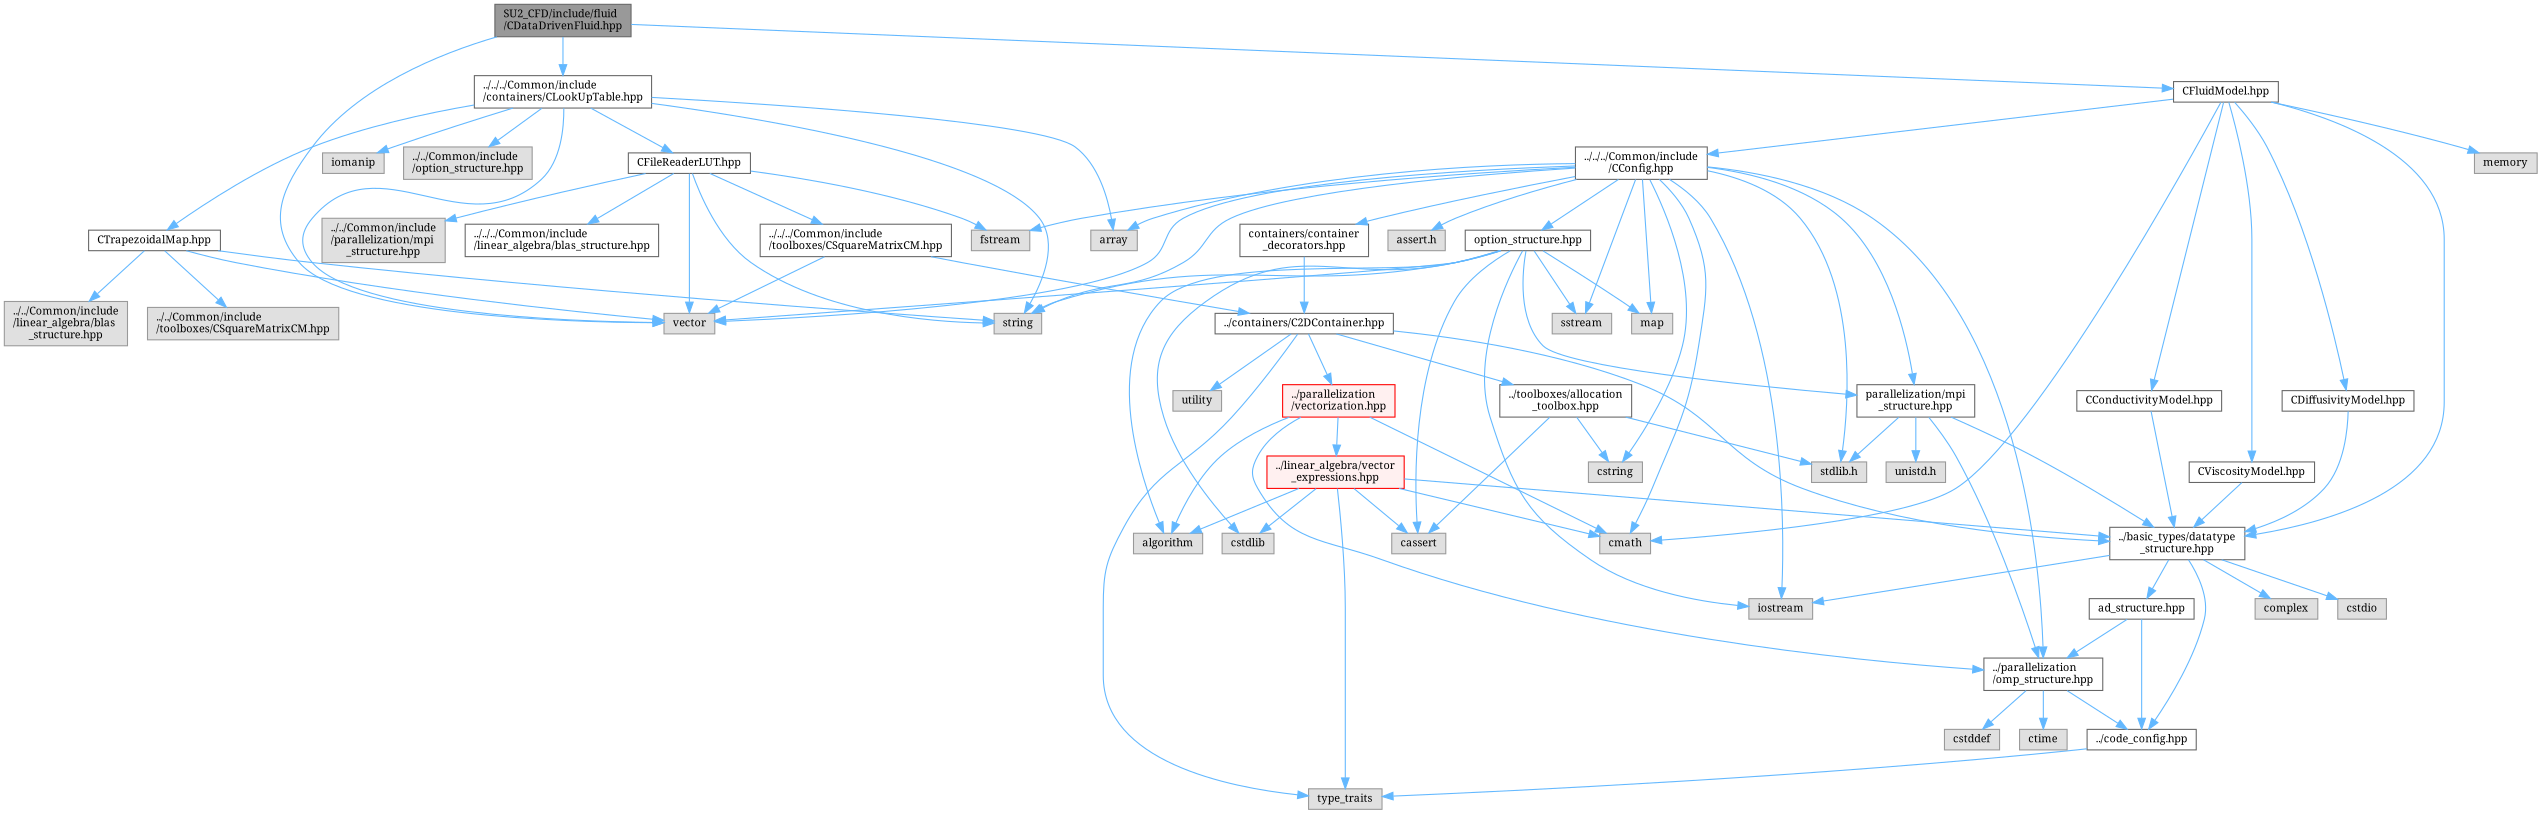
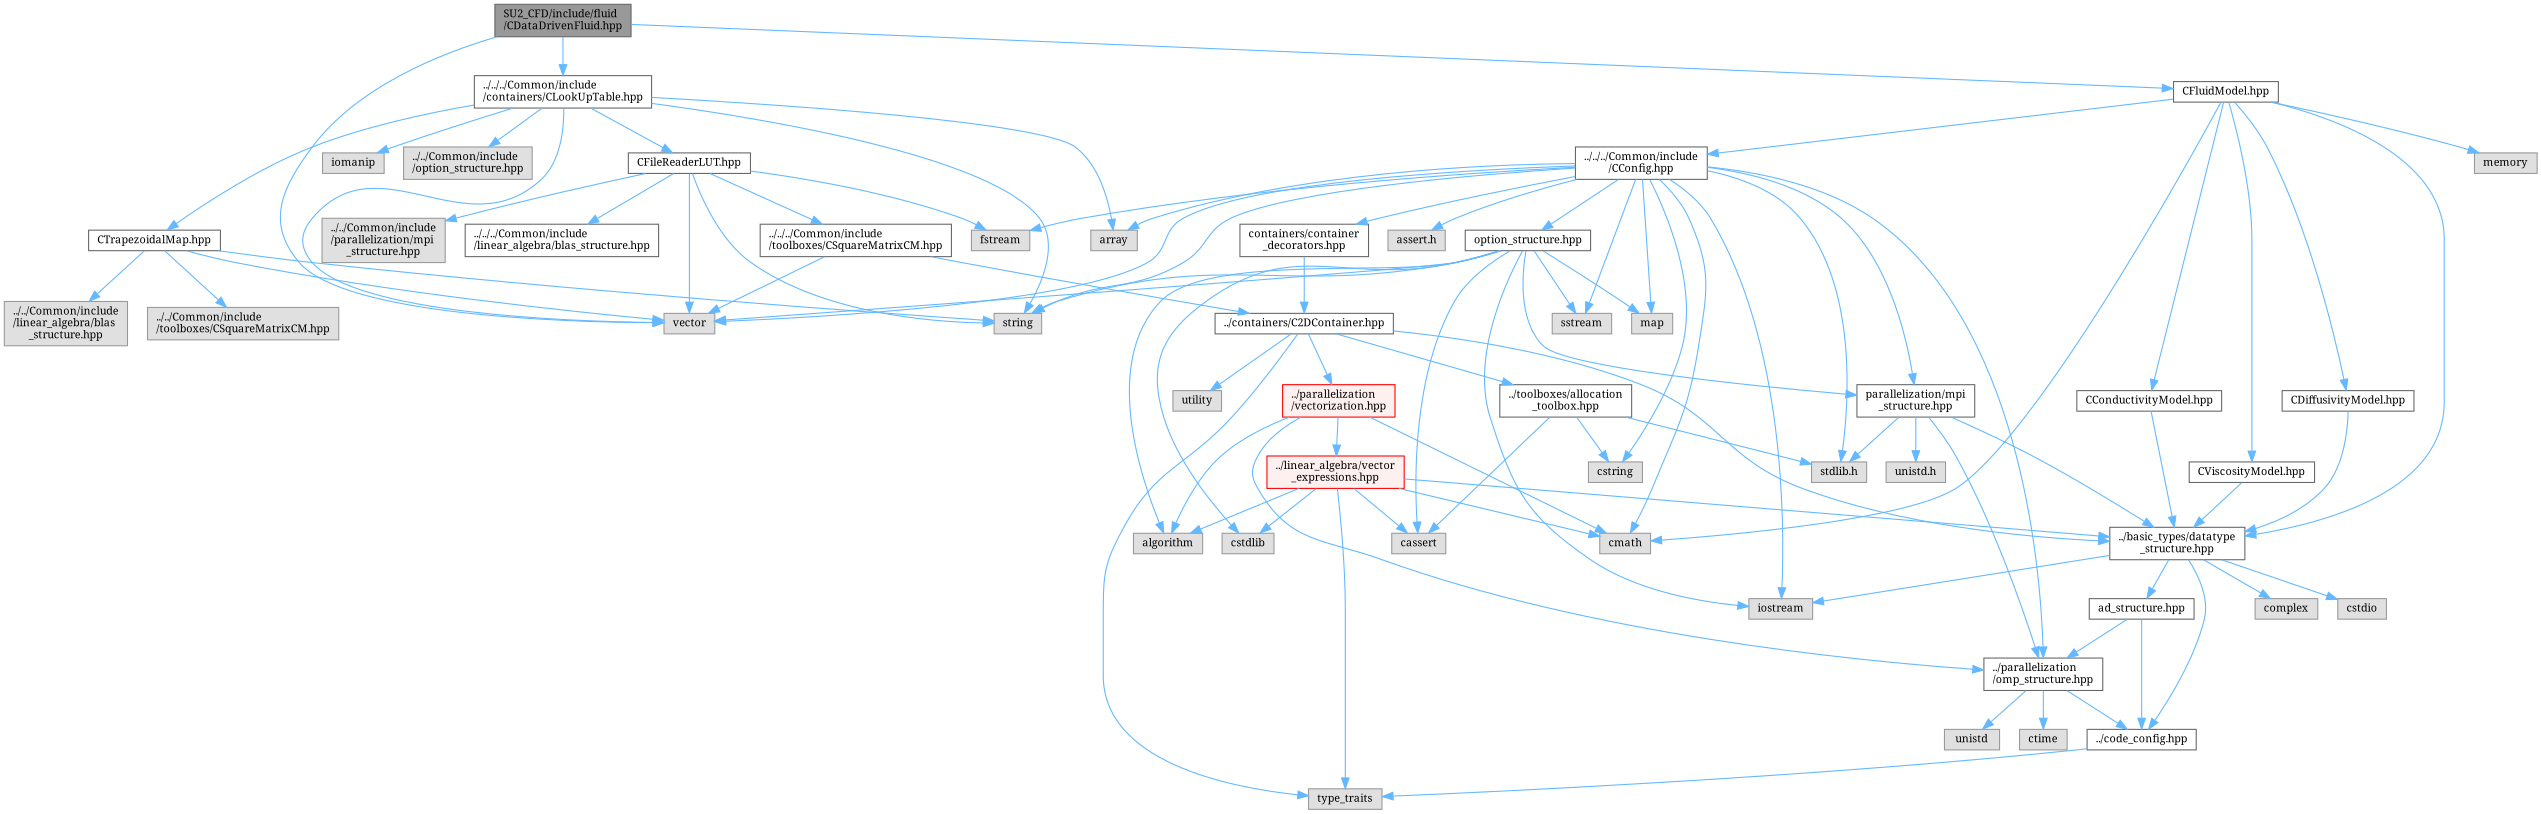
node "cstddef": label "cstddef" -> "unistd"
